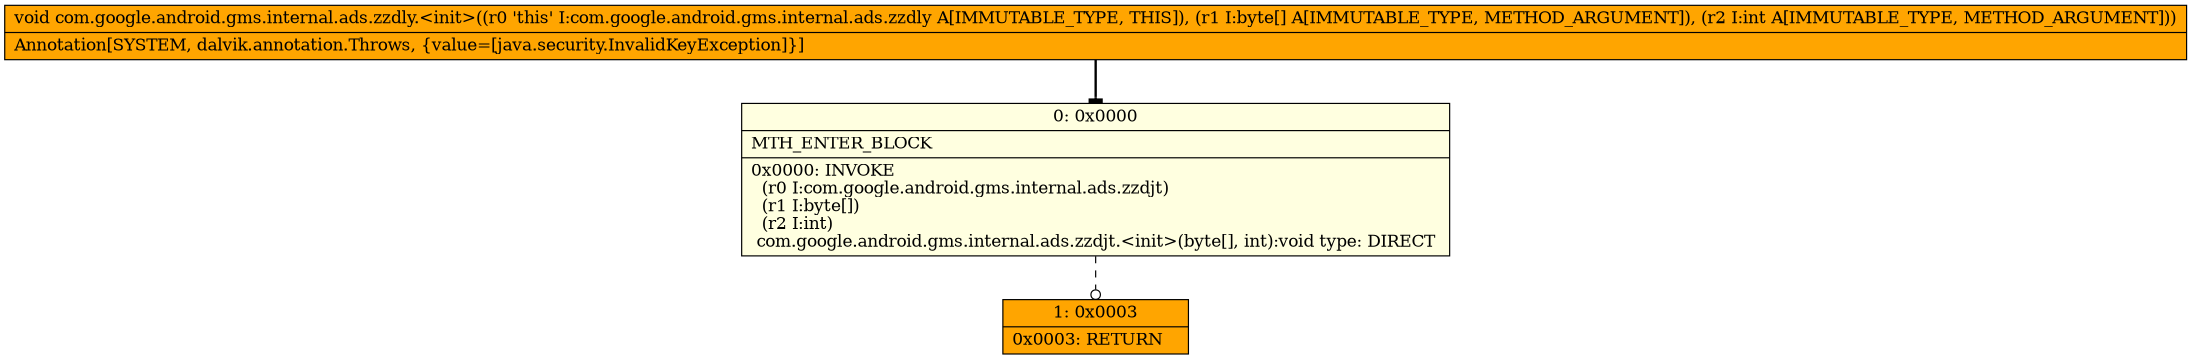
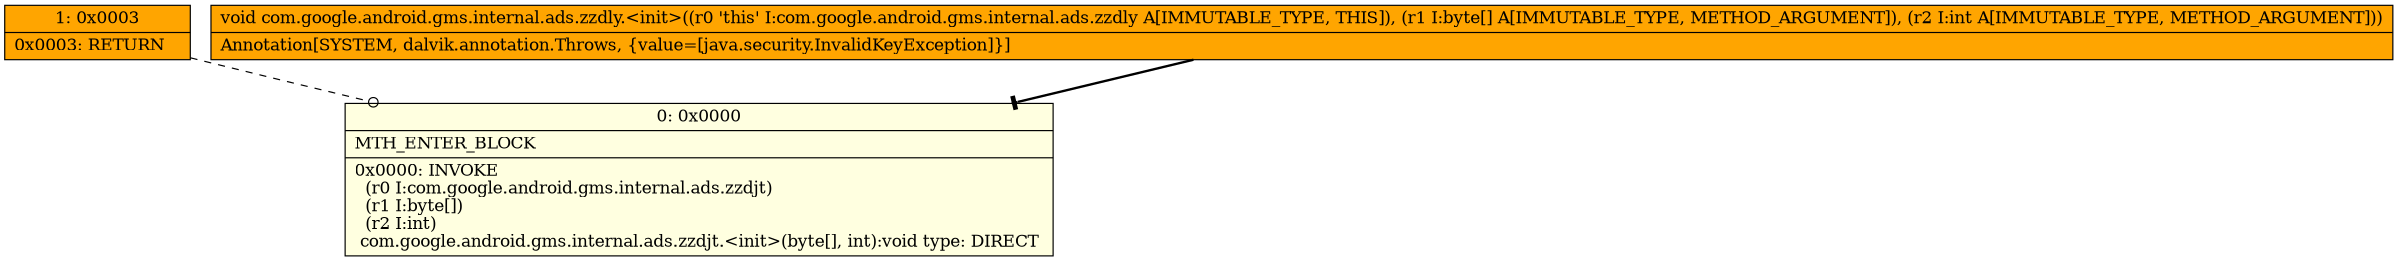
edge "0: 0x0000" -> "1: 0x0003": reversed
